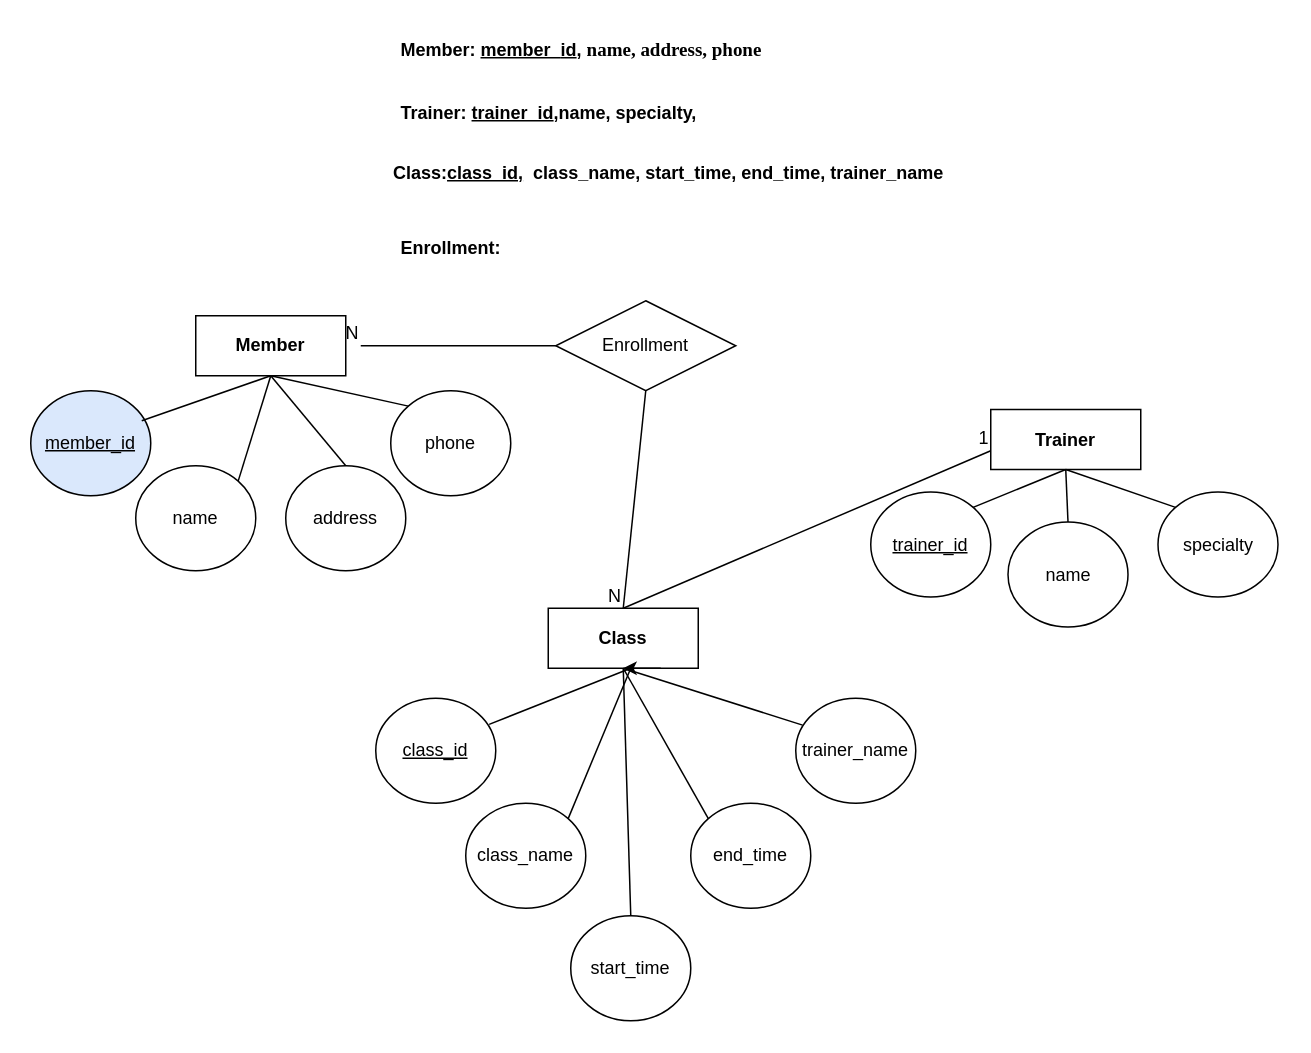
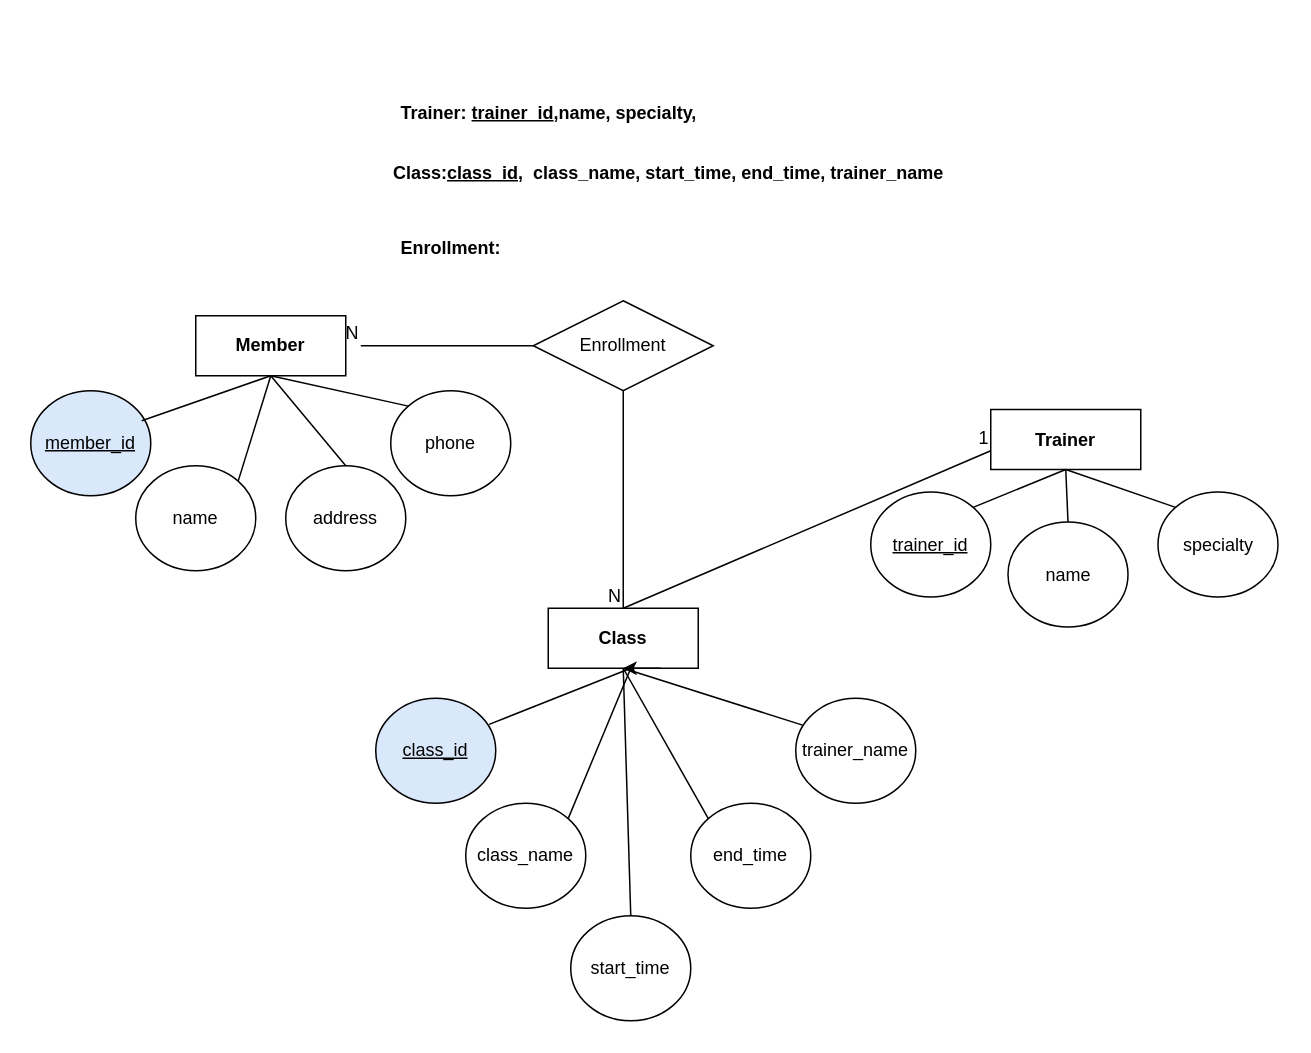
node "Member: member_id, name, address, phone": removed
node "Enrollment": moved (646, 346) -> (623, 346)
node "class_id": fillcolor #ffffff -> #dae8fc
